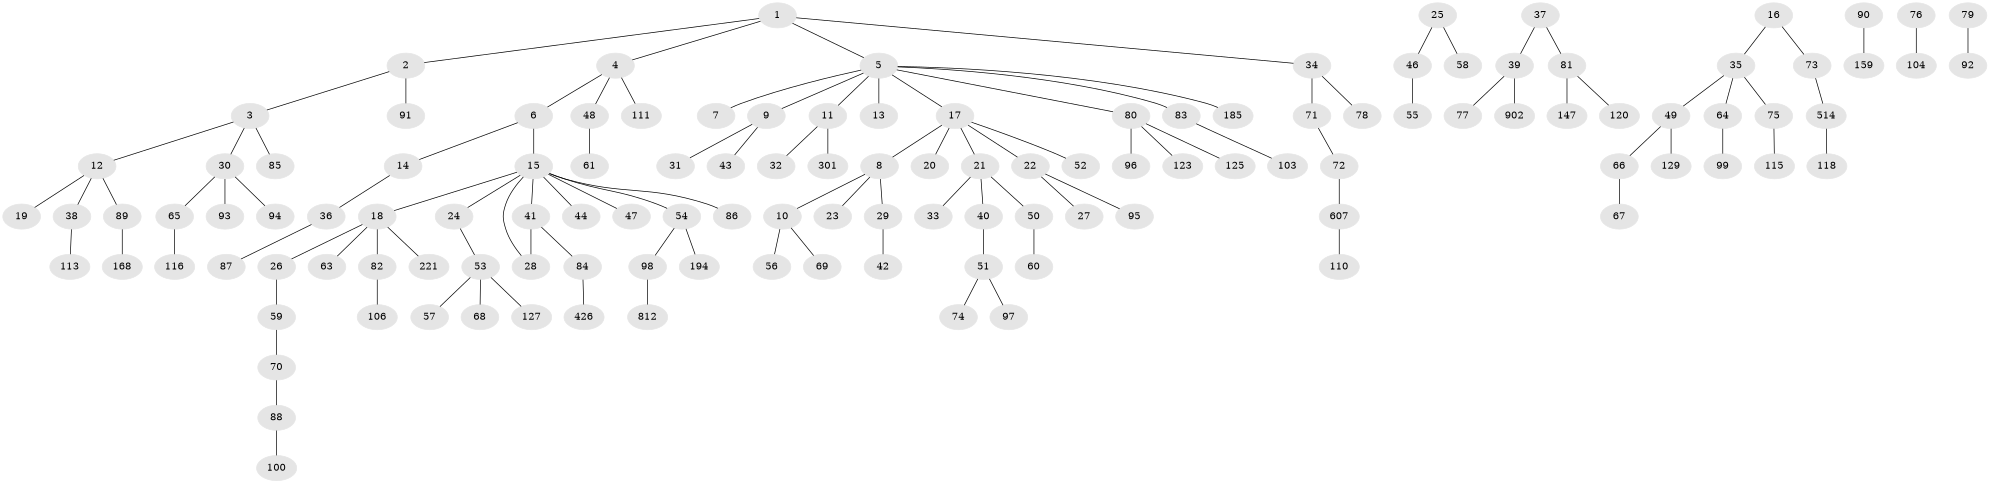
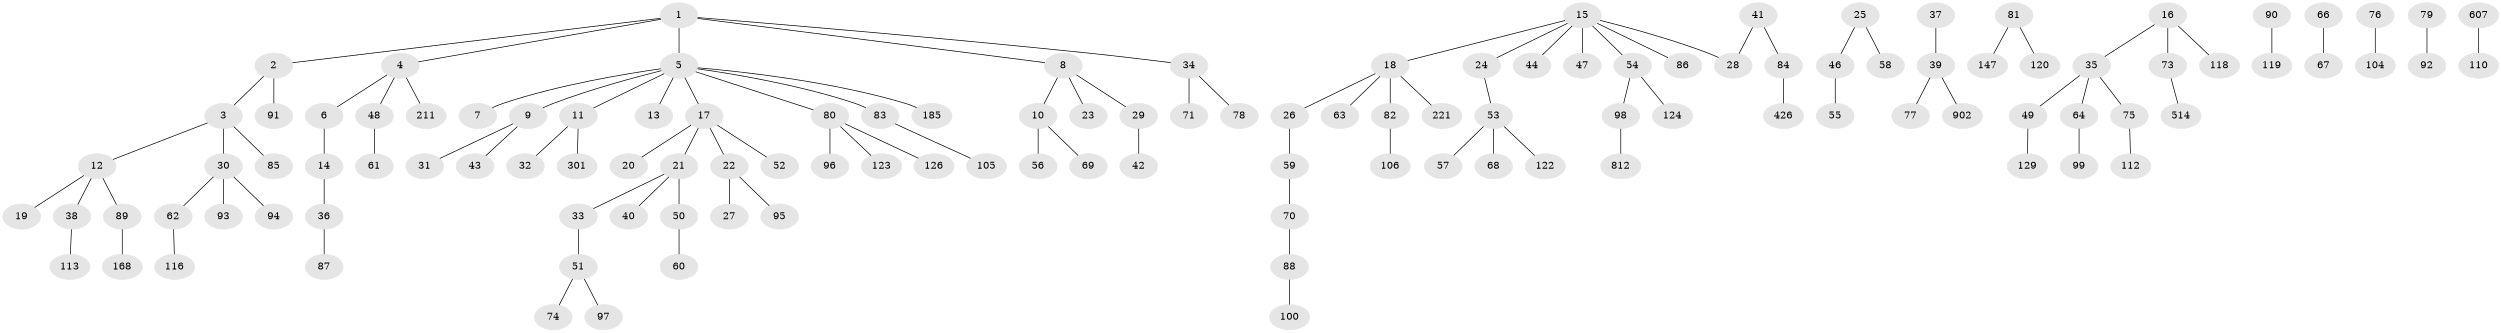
edge "37" -- "81": removed
node "159": label "159" -> "119"
node "111": label "111" -> "211"
edge "6" -- "15": removed
edge "17" -- "8": now "1" -- "8"
edge "49" -- "66": removed
edge "514" -- "118": now "16" -- "118"
node "125": label "125" -> "126"
node "103": label "103" -> "105"
node "72": removed
node "115": label "115" -> "112"
edge "15" -- "41": removed
node "65": label "65" -> "62"
edge "40" -- "51": now "33" -- "51"
node "194": label "194" -> "124"
node "127": label "127" -> "122"
